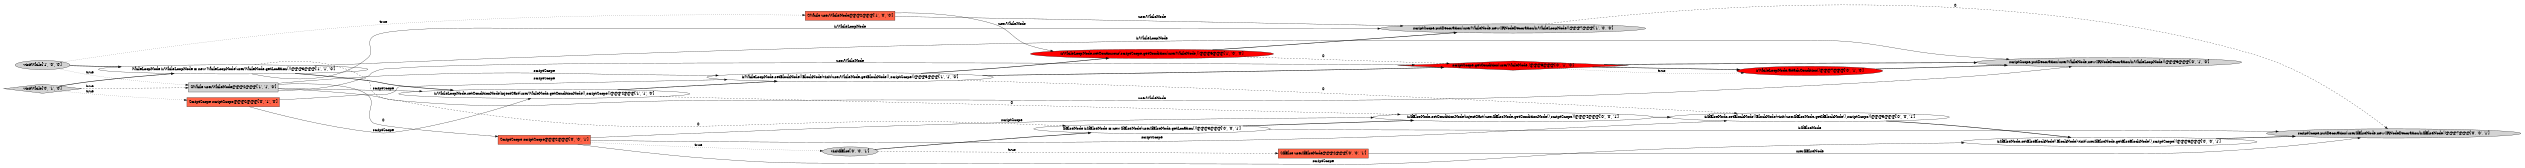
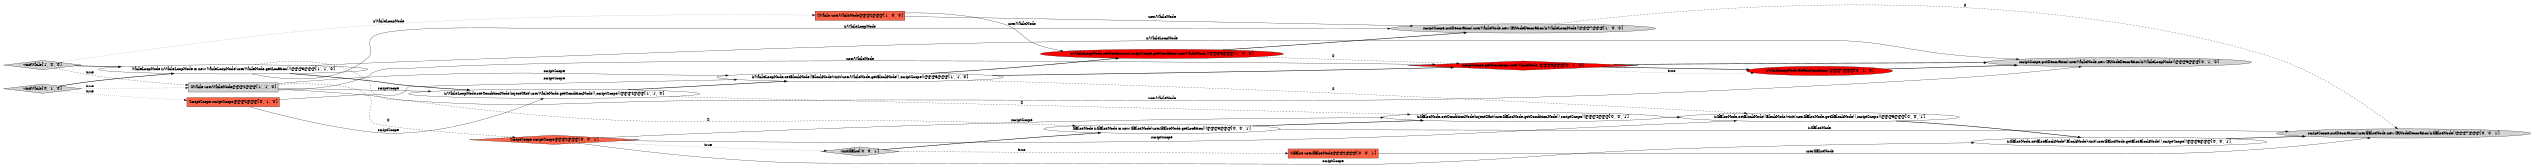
edge "visitWhile['1', '0', '0']" -> "SWhile userWhileNode@@@2@@@['1', '0', '0']": label "true" -> "irWhileLoopNode"
node "visitWhile['1', '0', '0']": shape ellipse -> diamond
edge "visitWhile['1', '0', '0']" -> "SWhile userWhileNode@@@2@@@['1', '1', '0']": style dotted -> dashed
edge "visitWhile['0', '1', '0']" -> "SWhile userWhileNode@@@2@@@['1', '1', '0']": style dashed -> dotted
edge "SWhile userWhileNode@@@2@@@['1', '1', '0']" -> "ScriptScope scriptScope@@@2@@@['0', '0', '1']": style solid -> dashed
node "ScriptScope scriptScope@@@2@@@['0', '0', '1']": shape box -> diamond
node "visitIfElse['0', '0', '1']": shape ellipse -> diamond
